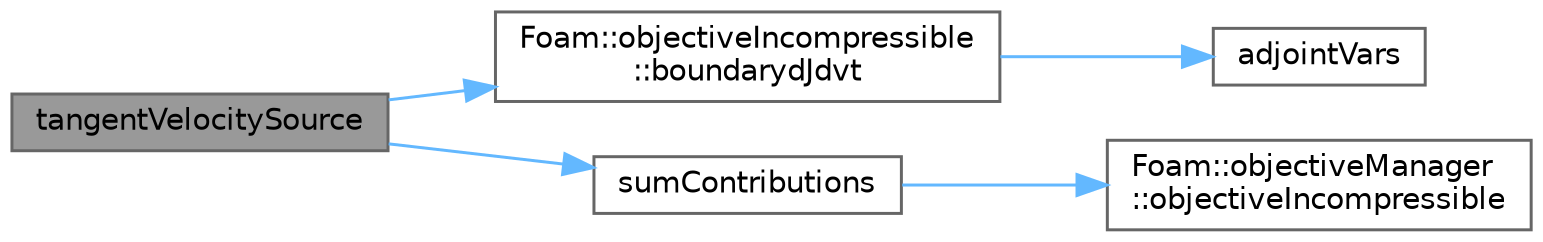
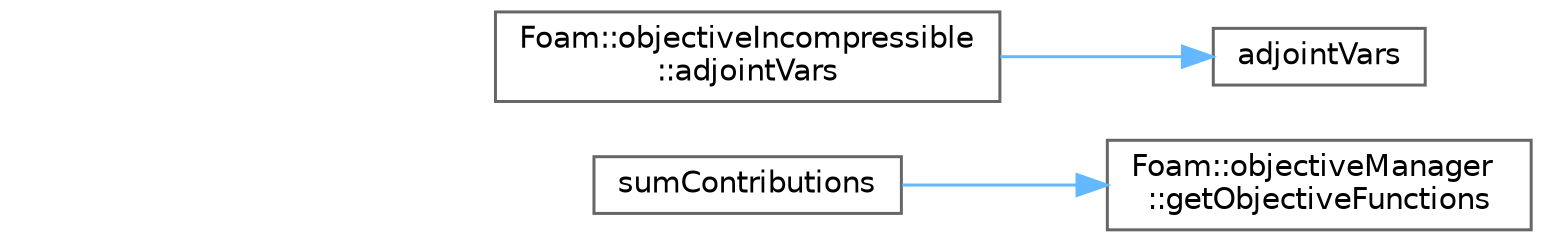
node "Foam::objectiveIncompressible ::boundarydJdvt": label "Foam::objectiveIncompressible ::boundarydJdvt" -> "Foam::objectiveIncompressible ::adjointVars"
node "tangentVelocitySource": removed
node "Foam::objectiveManager ::objectiveIncompressible": label "Foam::objectiveManager ::objectiveIncompressible" -> "Foam::objectiveManager ::getObjectiveFunctions"
